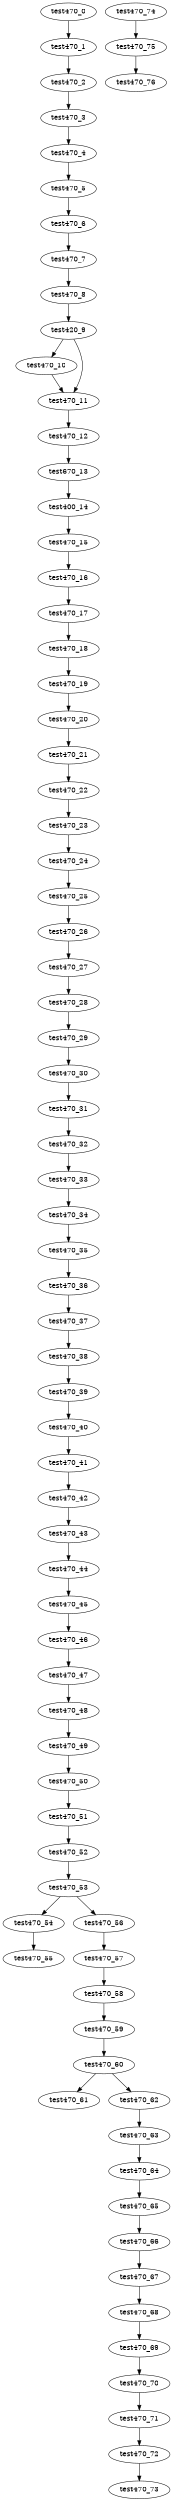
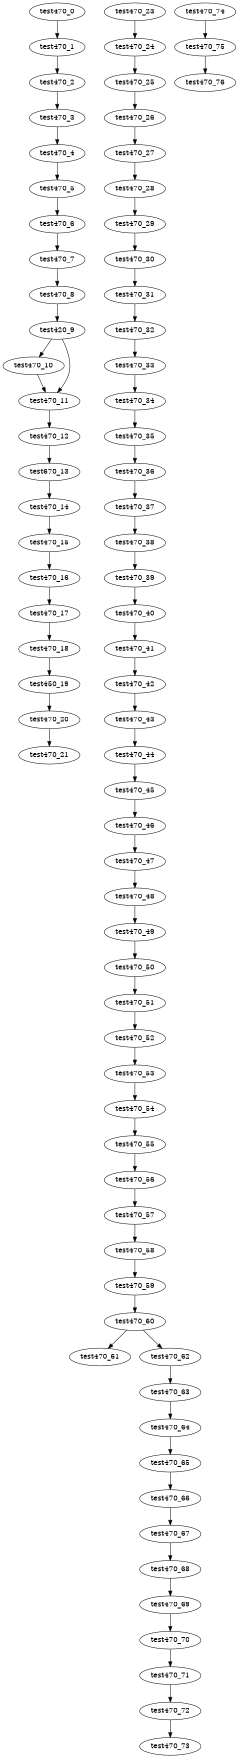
node "test400_14": label "test400_14" -> "test470_14"
node "test470_19": label "test470_19" -> "test450_19"
node "test470_22": removed
edge "test470_53" -> "test470_56": now "test470_55" -> "test470_56"
